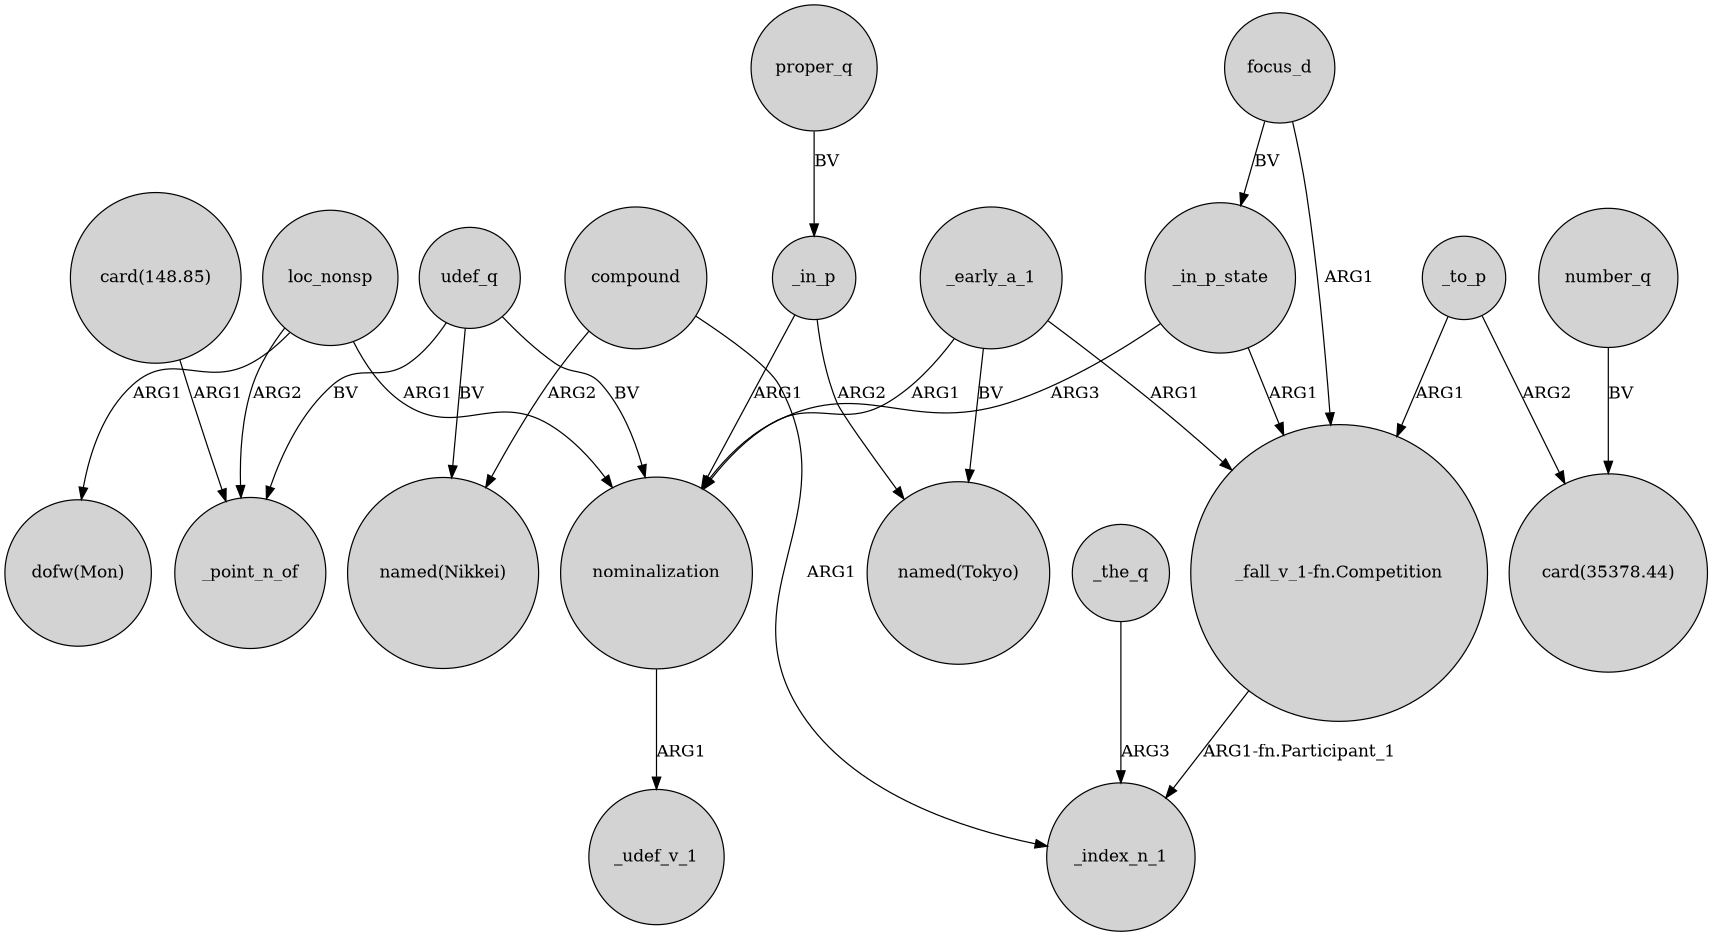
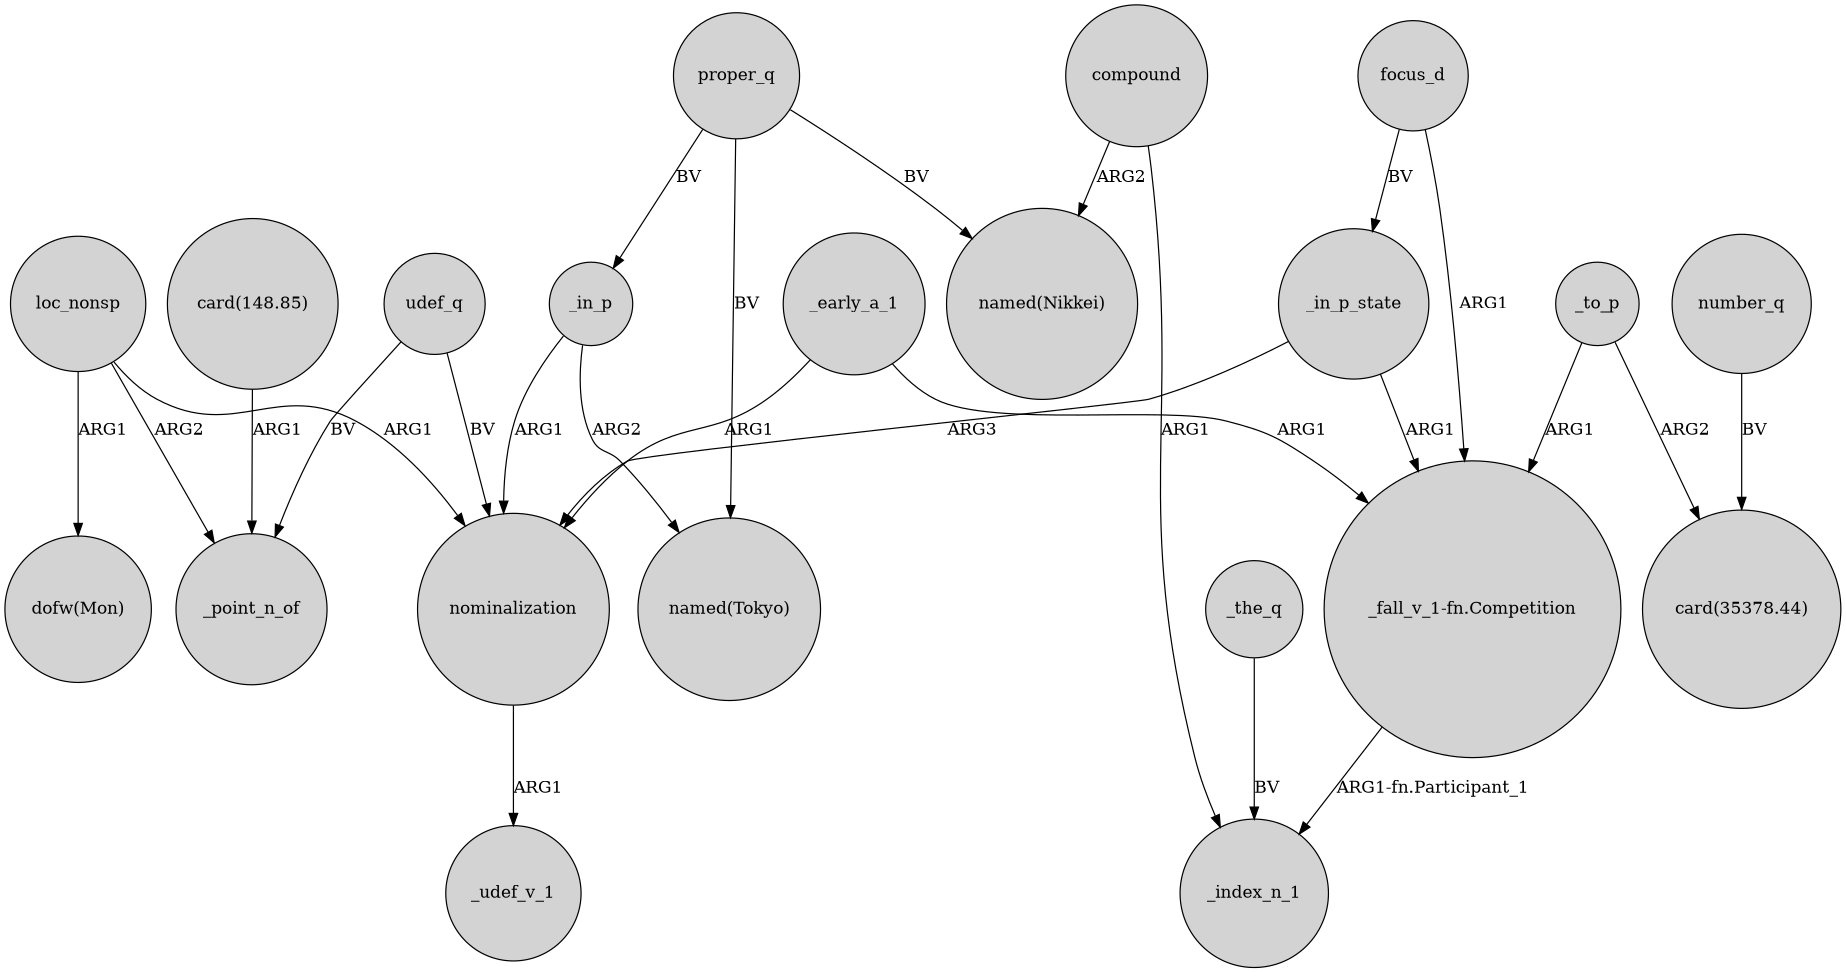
edge "udef_q" -> "named(Nikkei)": now "proper_q" -> "named(Nikkei)"
edge "_early_a_1" -> "named(Tokyo)": now "proper_q" -> "named(Tokyo)"
edge "_the_q" -> "_index_n_1": label "ARG3" -> "BV"
